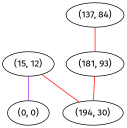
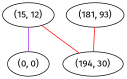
node "(137, 84)": removed
